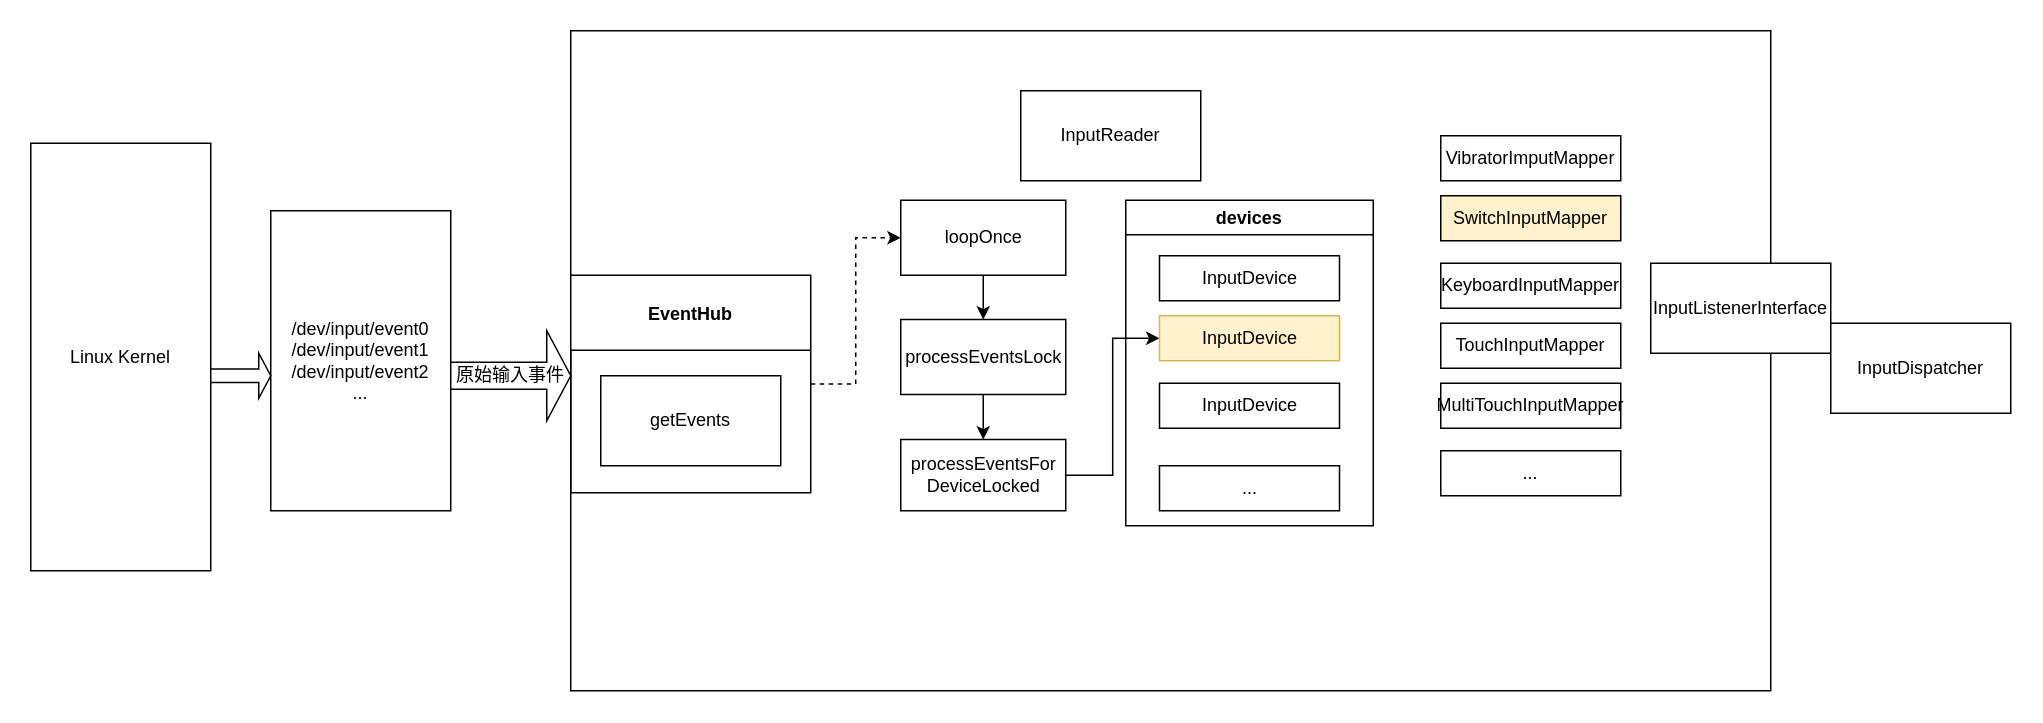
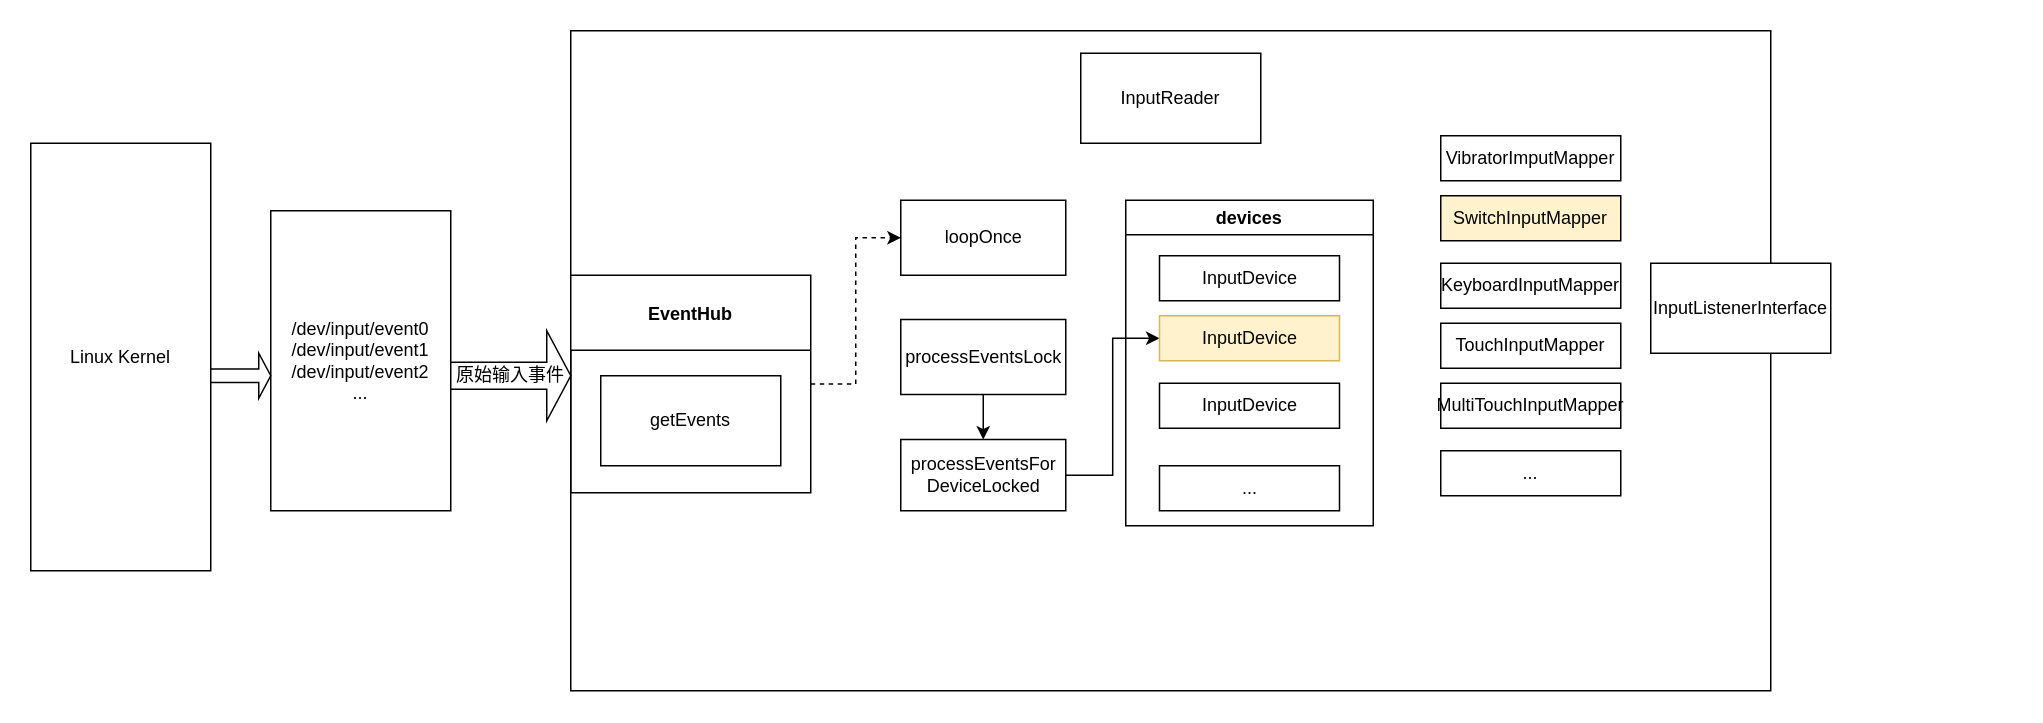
node "InputReader": moved (1111, 136) -> (1171, 98)
edge "loopOnce" -> "processEventsLock": removed
node "InputDispatcher": removed
